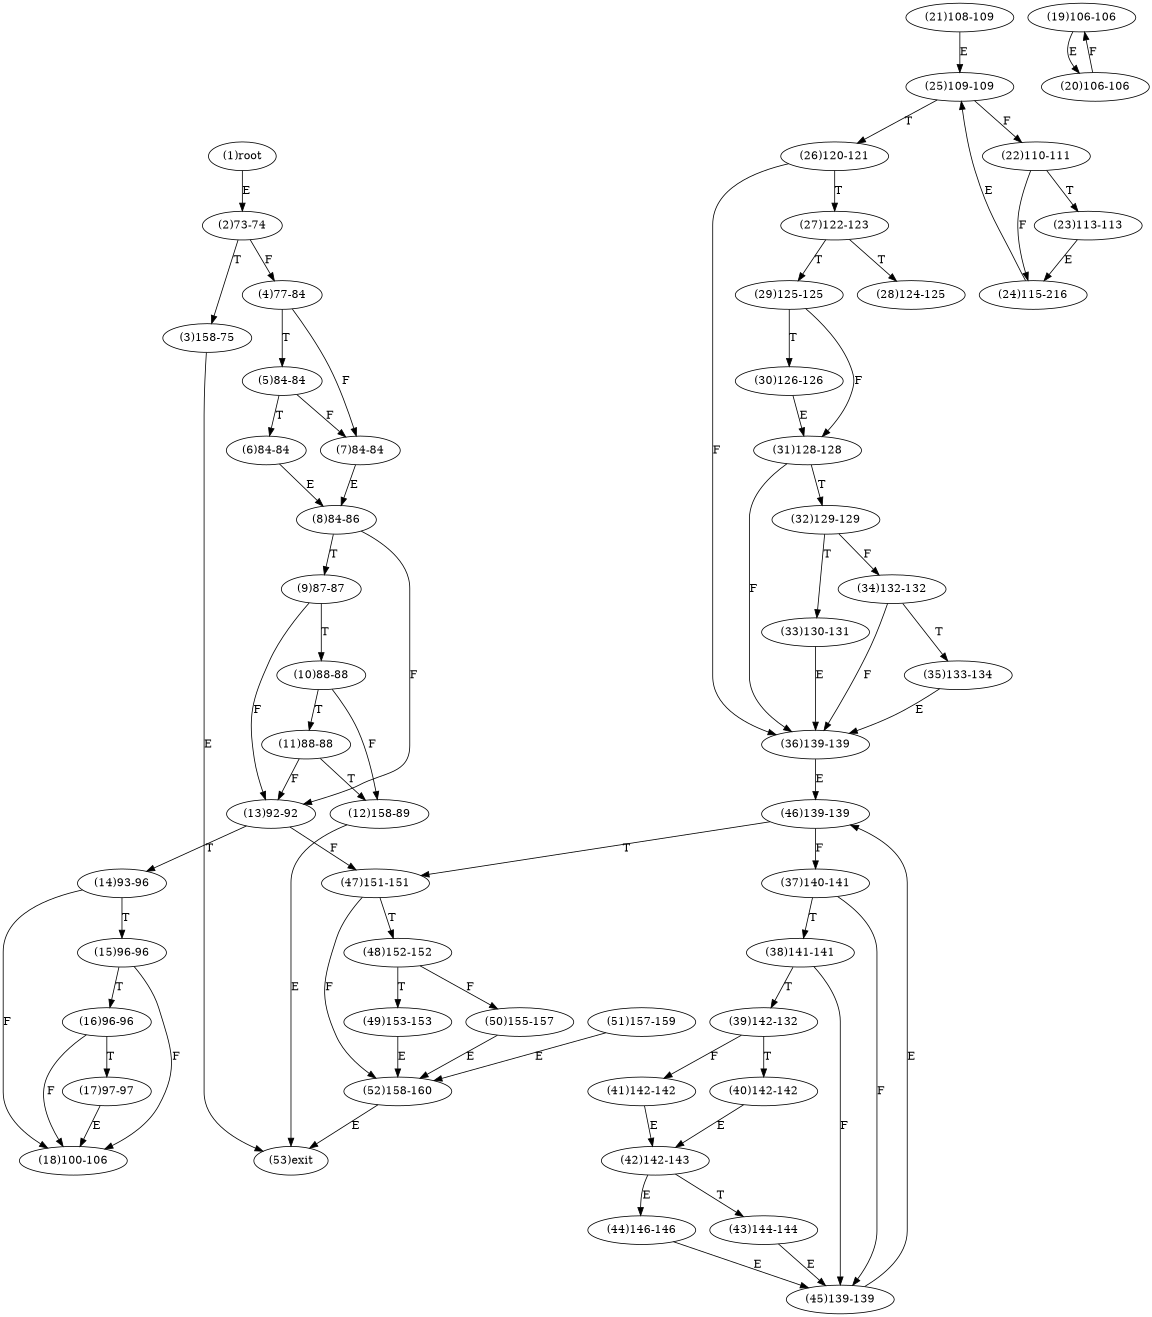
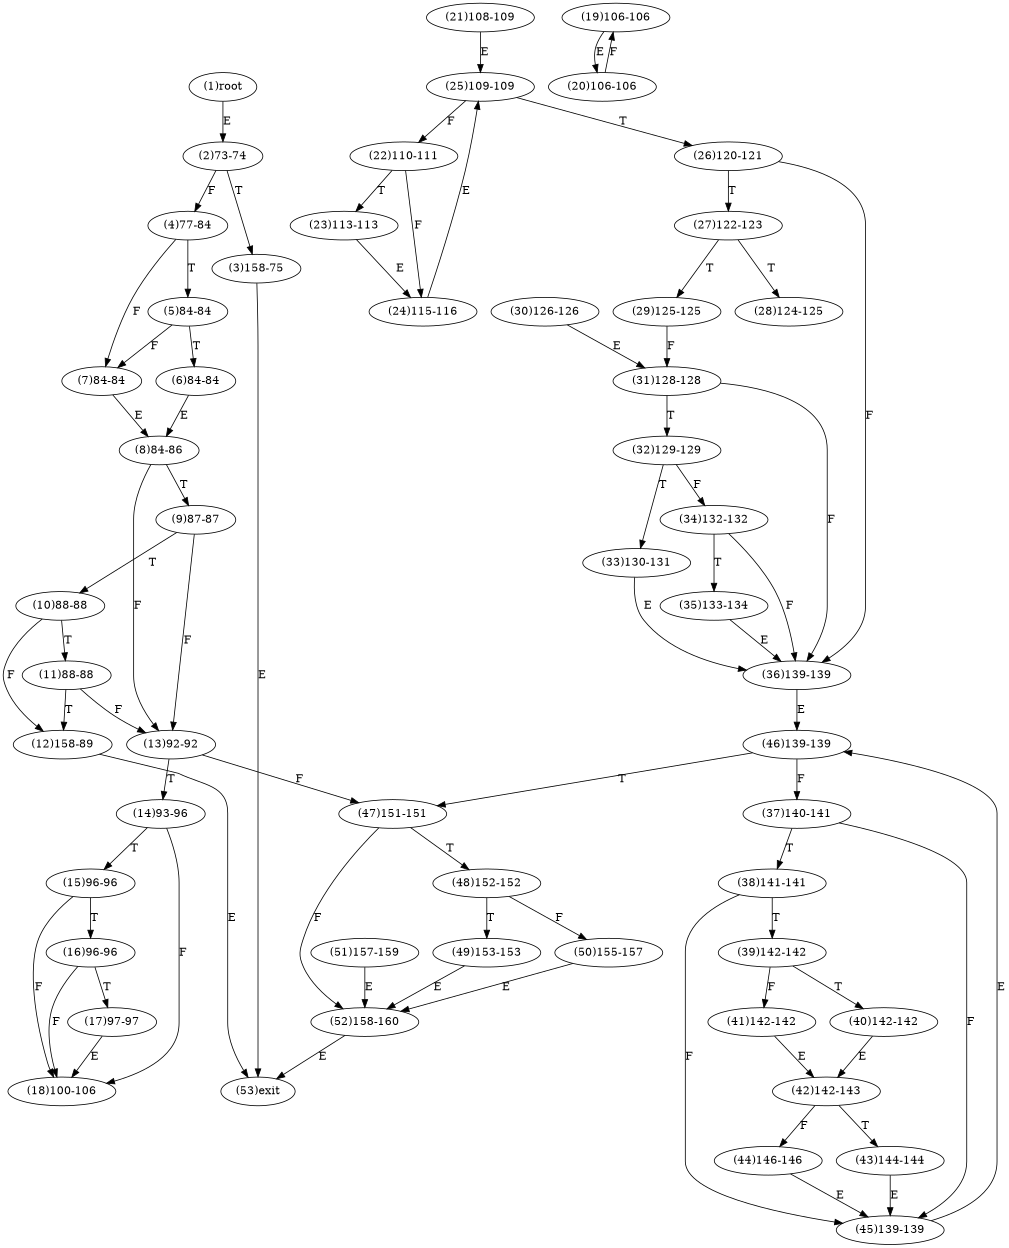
node "(24)115-216": label "(24)115-216" -> "(24)115-116"
edge "(29)125-125" -> "(30)126-126": removed, label "T"
node "(39)142-132": label "(39)142-132" -> "(39)142-142"
edge "(42)142-143" -> "(44)146-146": label "E" -> "F"
